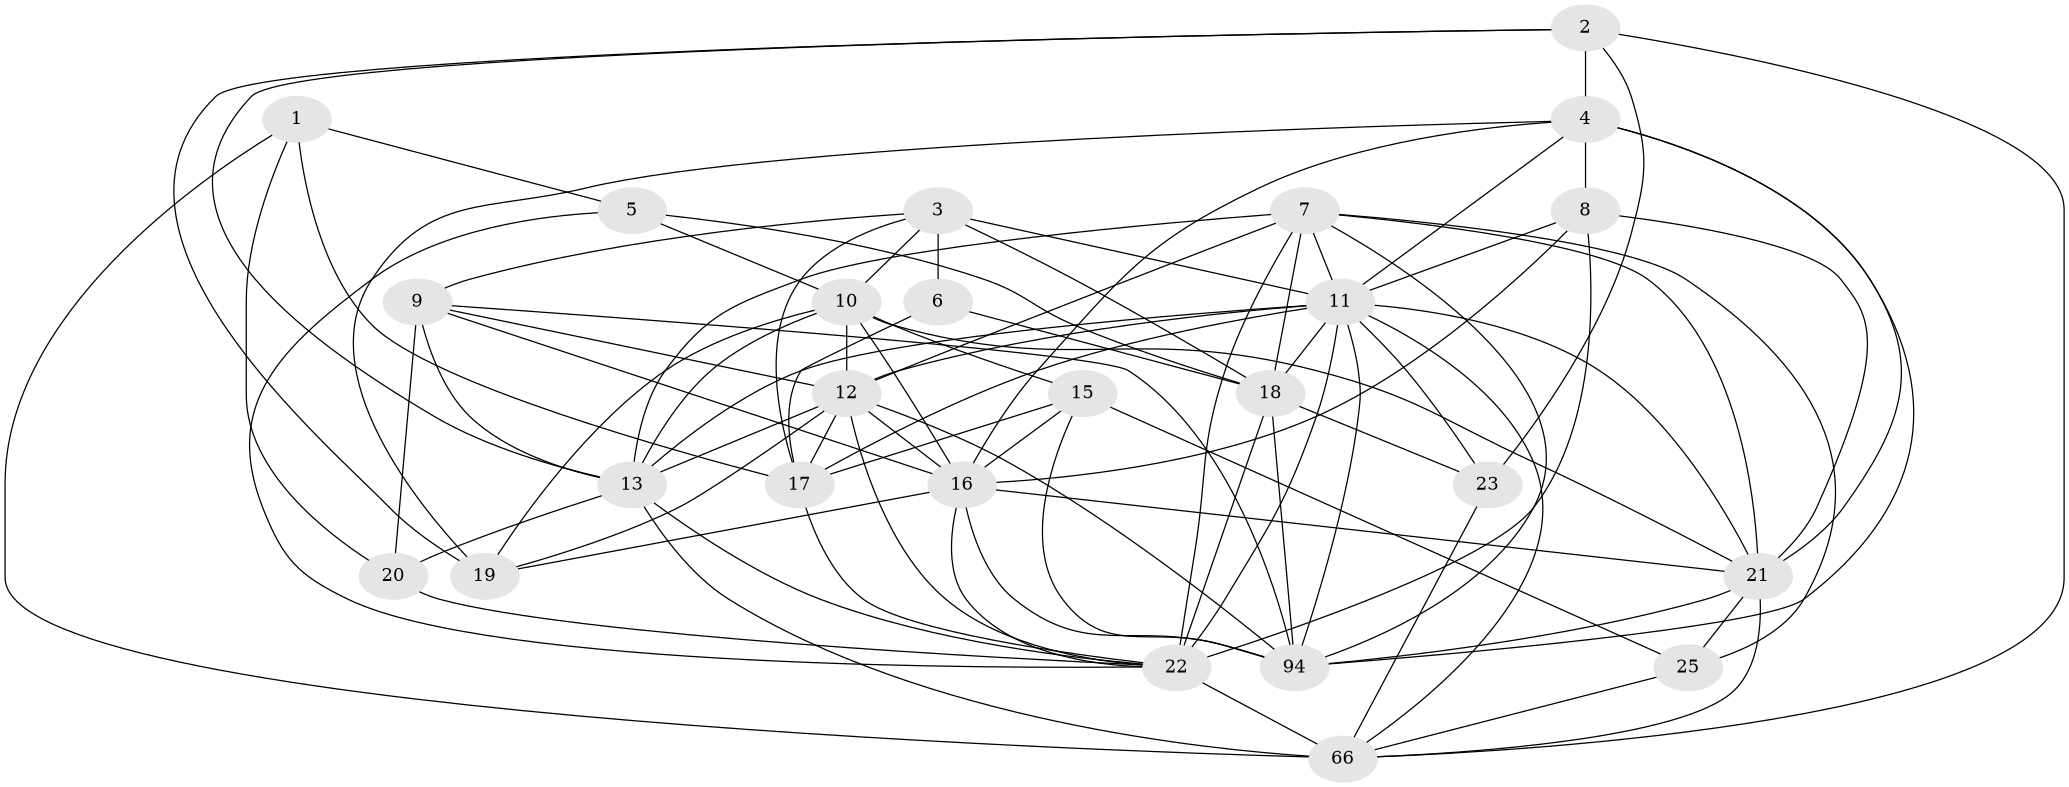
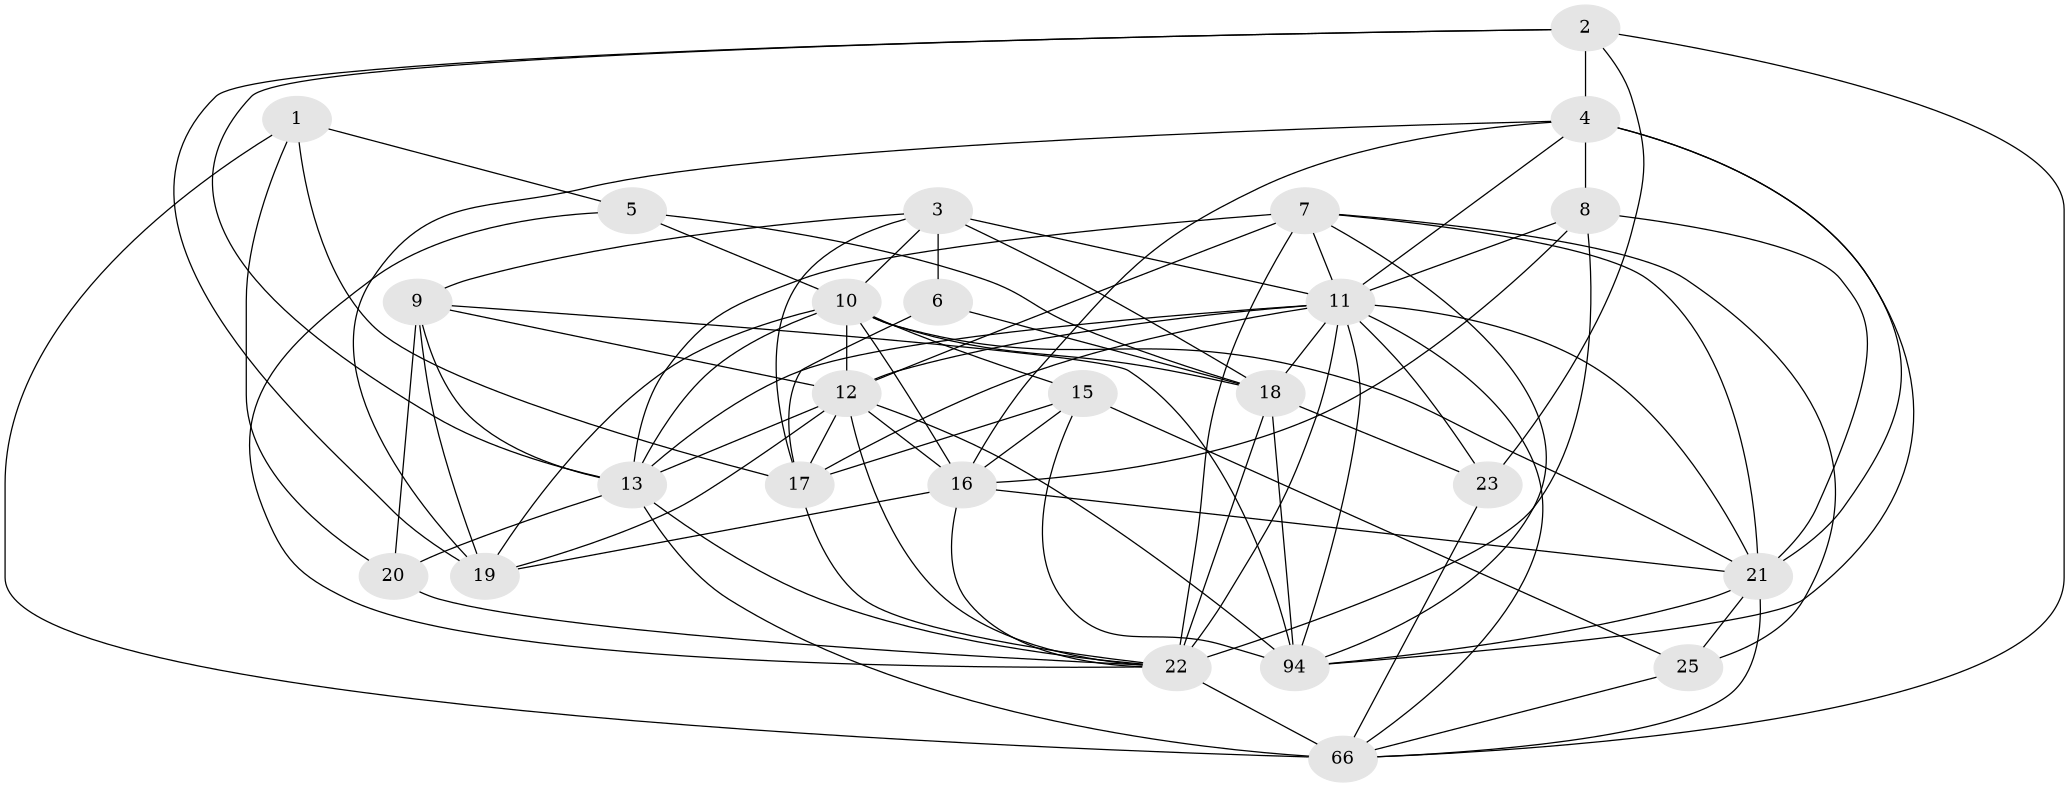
edge "7" -- "18": now "10" -- "18"
edge "9" -- "16": now "9" -- "19"
edge "16" -- "94": removed
